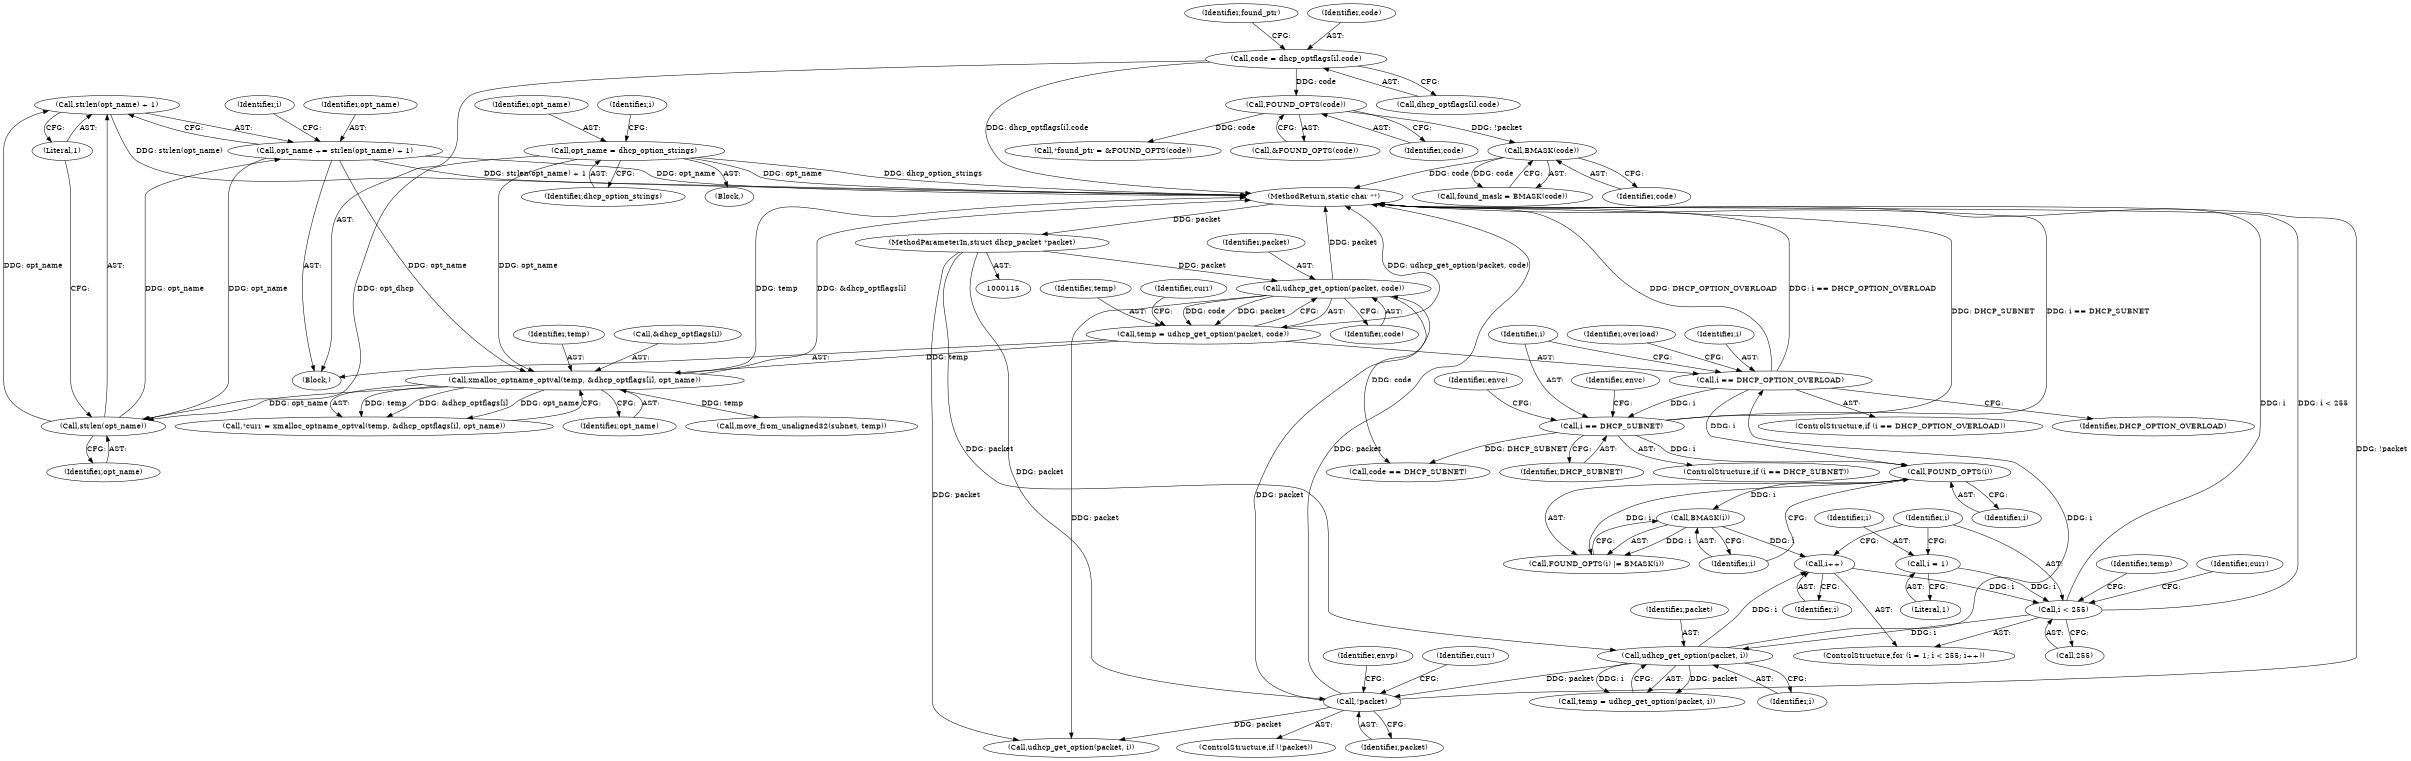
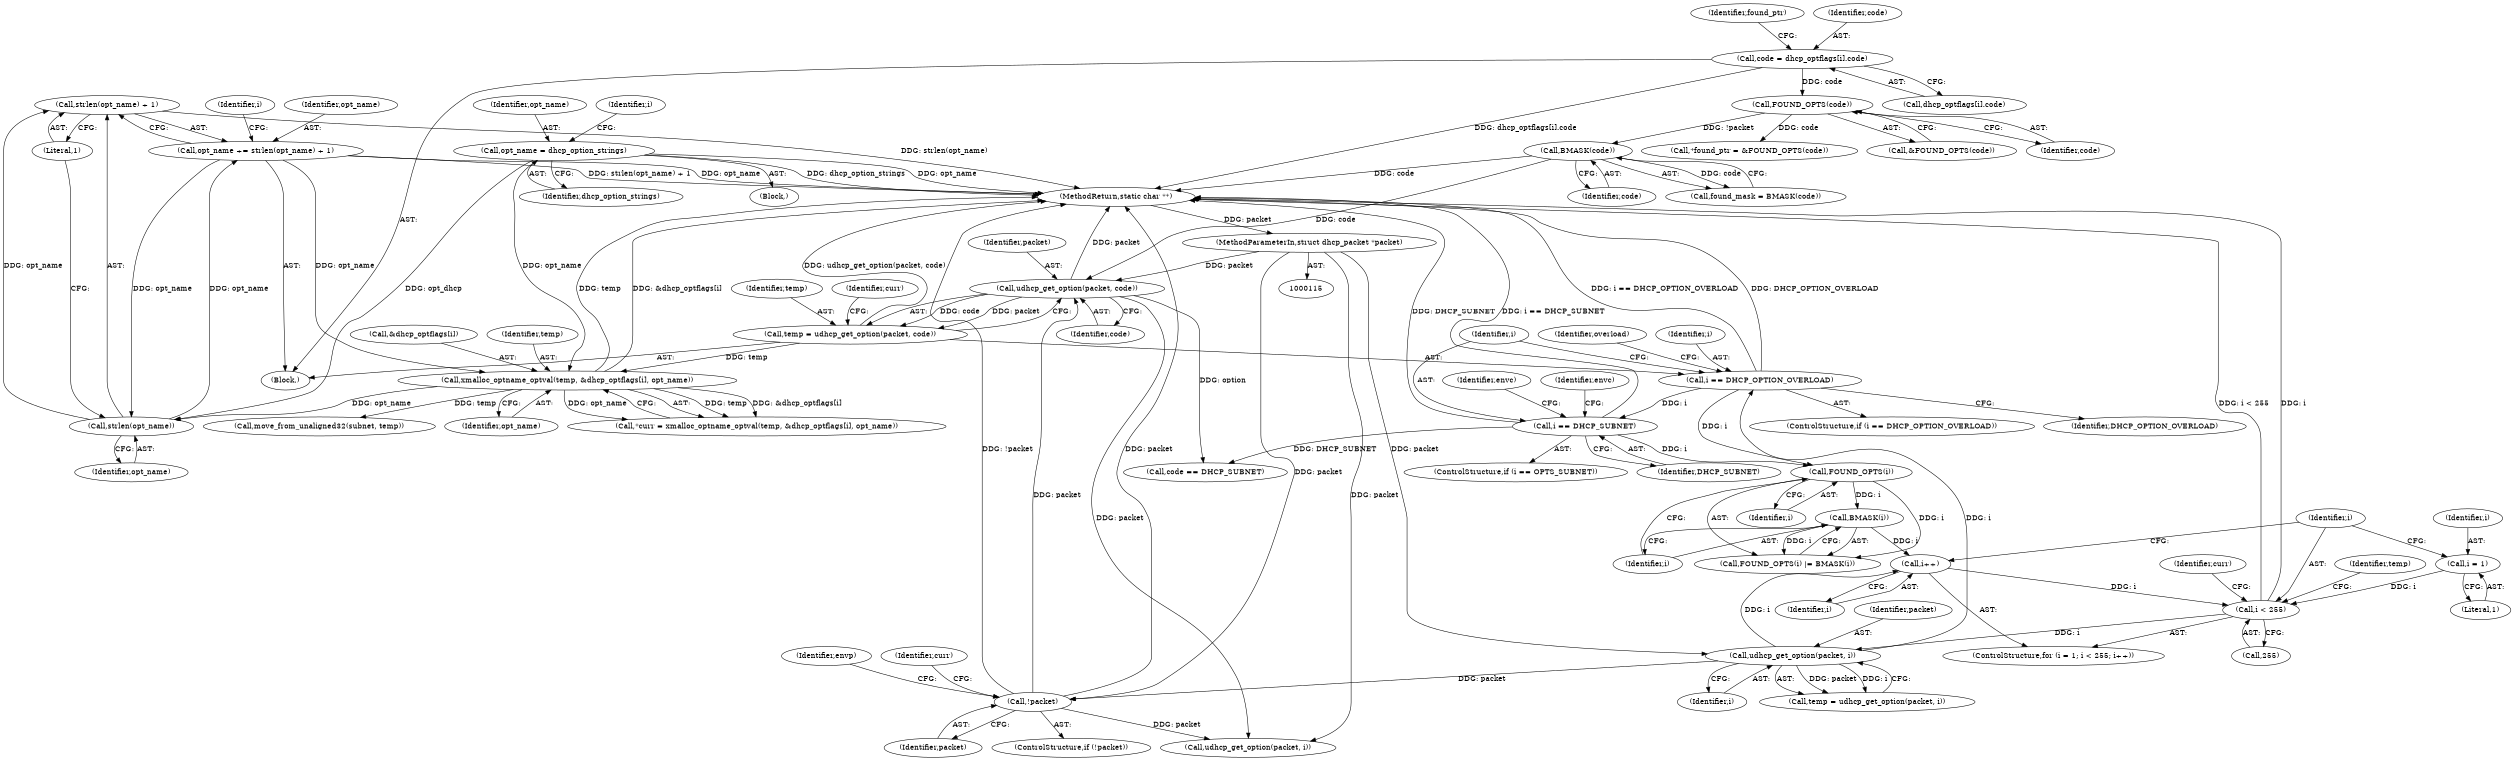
edge "(Call,BMASK(code))" -> "(Call,udhcp_get_option(packet, code))": added, label "DDG: code"
edge "(Call,udhcp_get_option(packet, code))" -> "(Call,code == DHCP_SUBNET)": label "DDG: code" -> "DDG: option"
node "(ControlStructure,if (i == DHCP_SUBNET))": label "(ControlStructure,if (i == DHCP_SUBNET))" -> "(ControlStructure,if (i == OPTS_SUBNET))"
